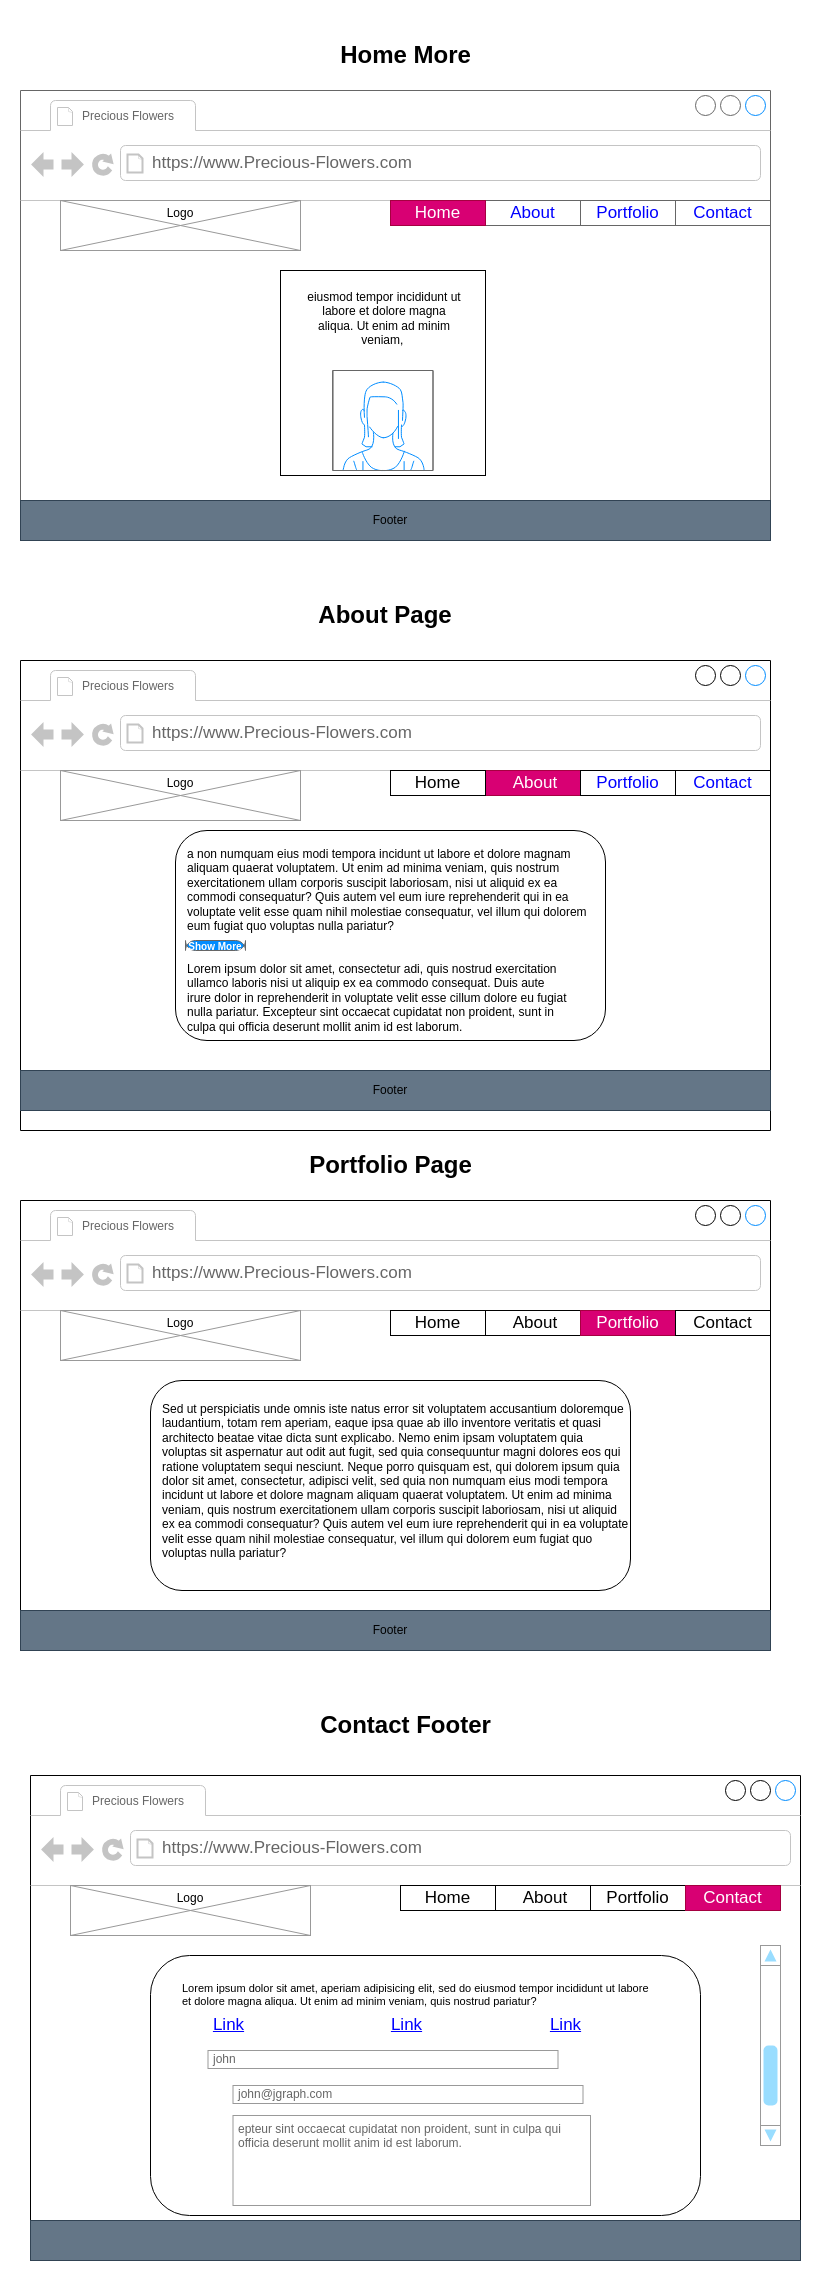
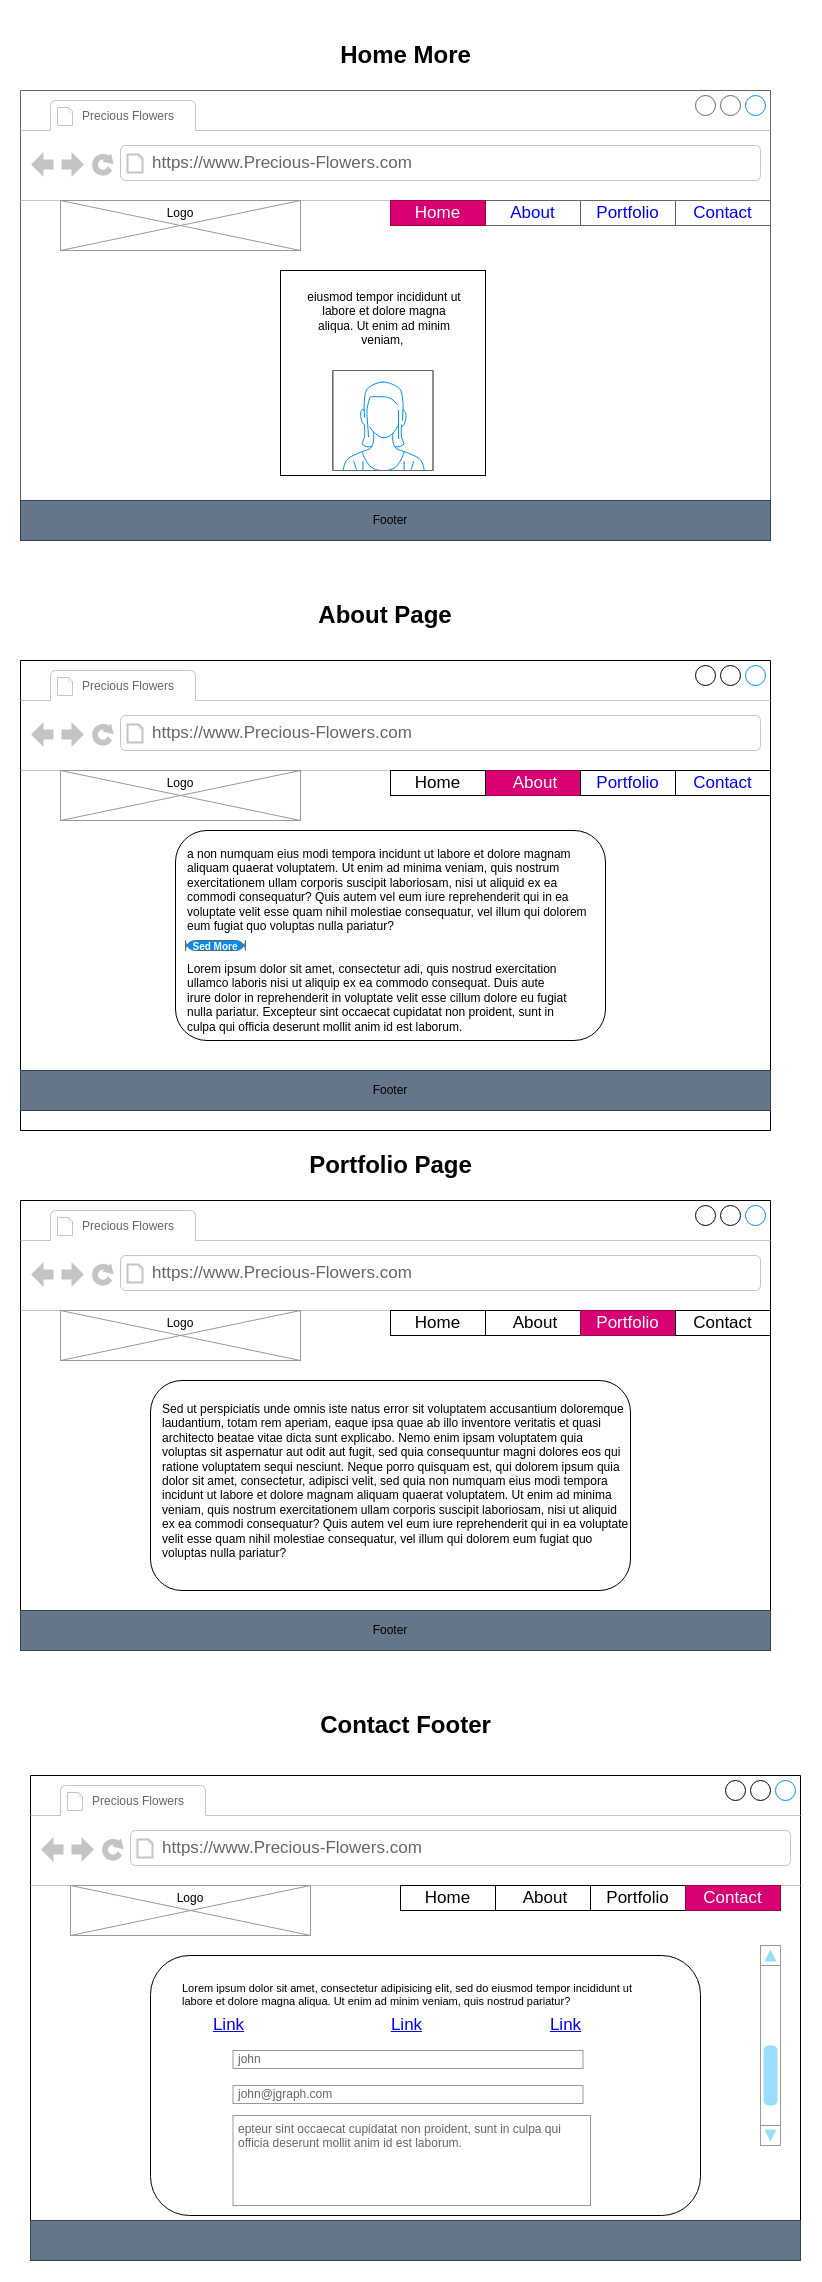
node "Show More": label "Show More" -> "Sed More"
node "Lorem ipsum dolor sit amet, aperiam adipisicing elit, sed do eiusmod tempor incididunt ut labore et dolore magna aliqua. Ut enim ad minim veniam, quis nostrud pariatur?": label "Lorem ipsum dolor sit amet, aperiam adipisicing elit, sed do eiusmod tempor incididunt ut labore et dolore magna aliqua. Ut enim ad minim veniam, quis nostrud pariatur?" -> "Lorem ipsum dolor sit amet, consectetur adipisicing elit, sed do eiusmod tempor incididunt ut labore et dolore magna aliqua. Ut enim ad minim veniam, quis nostrud pariatur?"
node "john": moved (383, 2060) -> (408, 2060)
